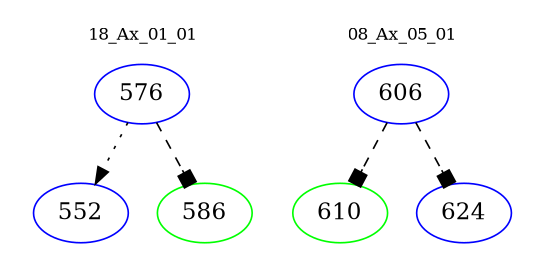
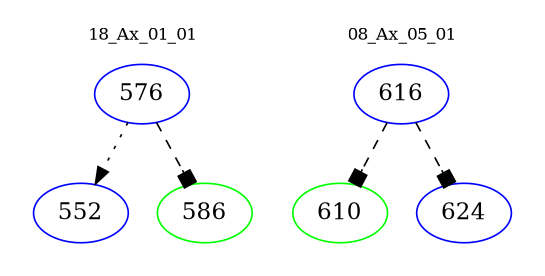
node "606": label "606" -> "616"
